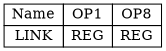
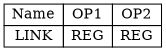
node "Name": text "OP8" -> "OP2"
